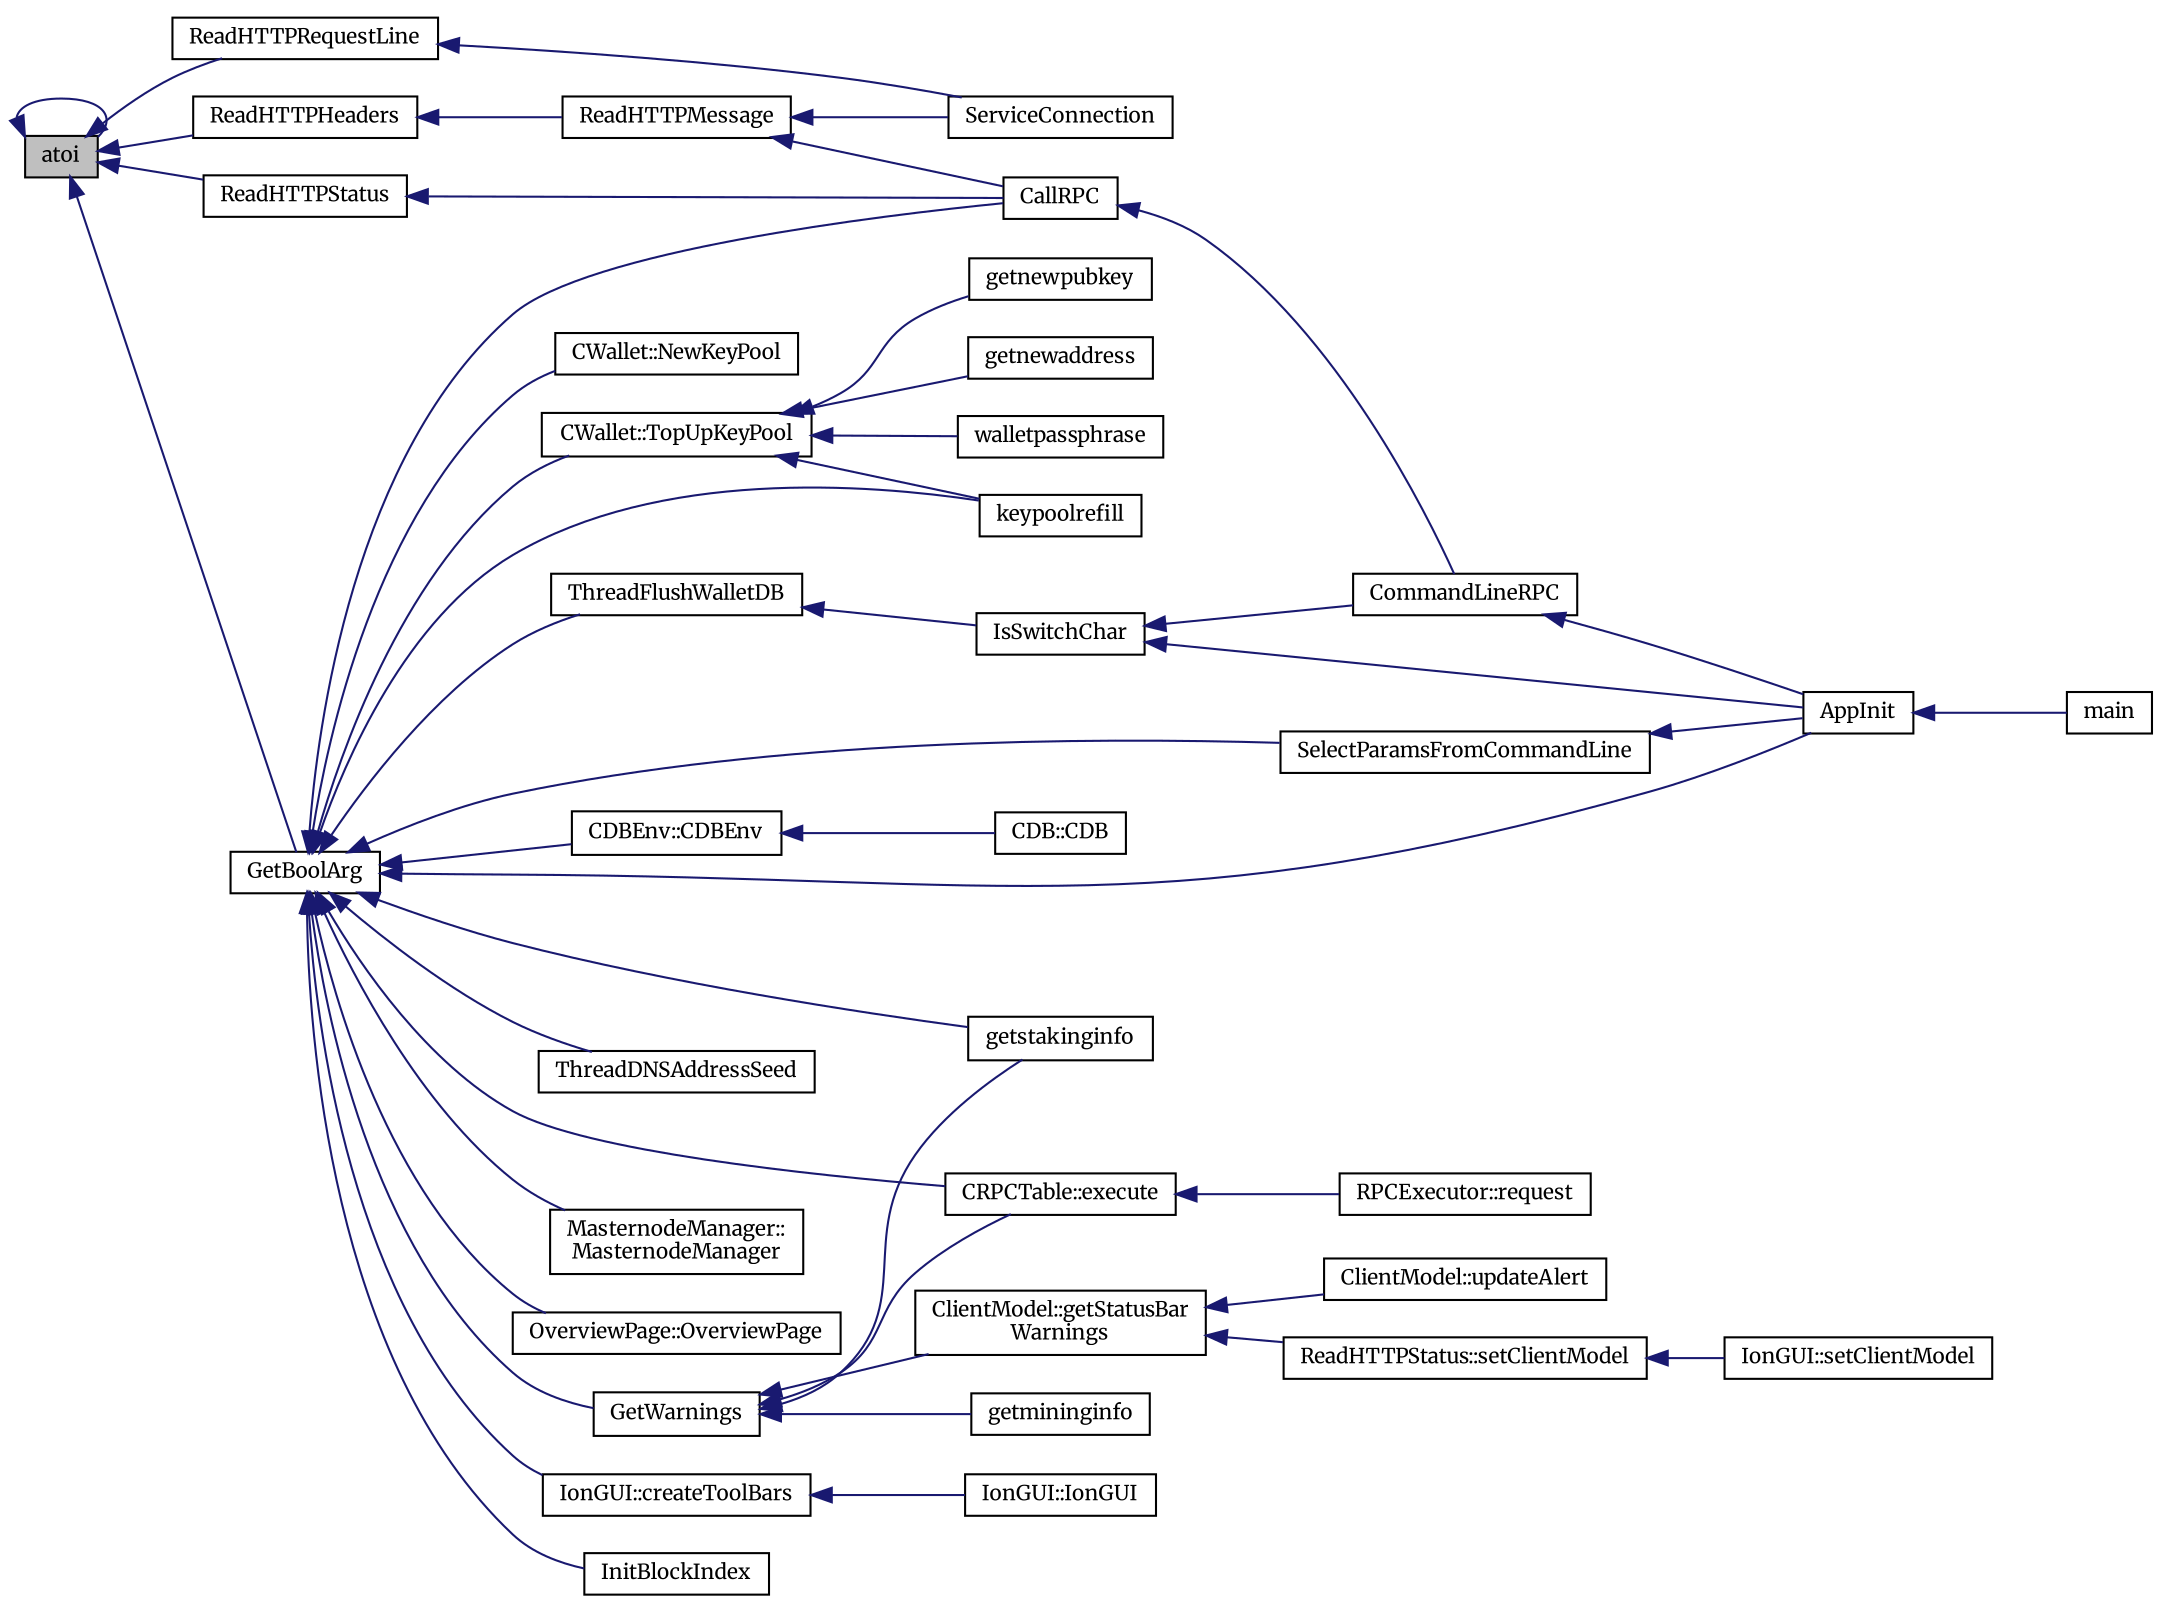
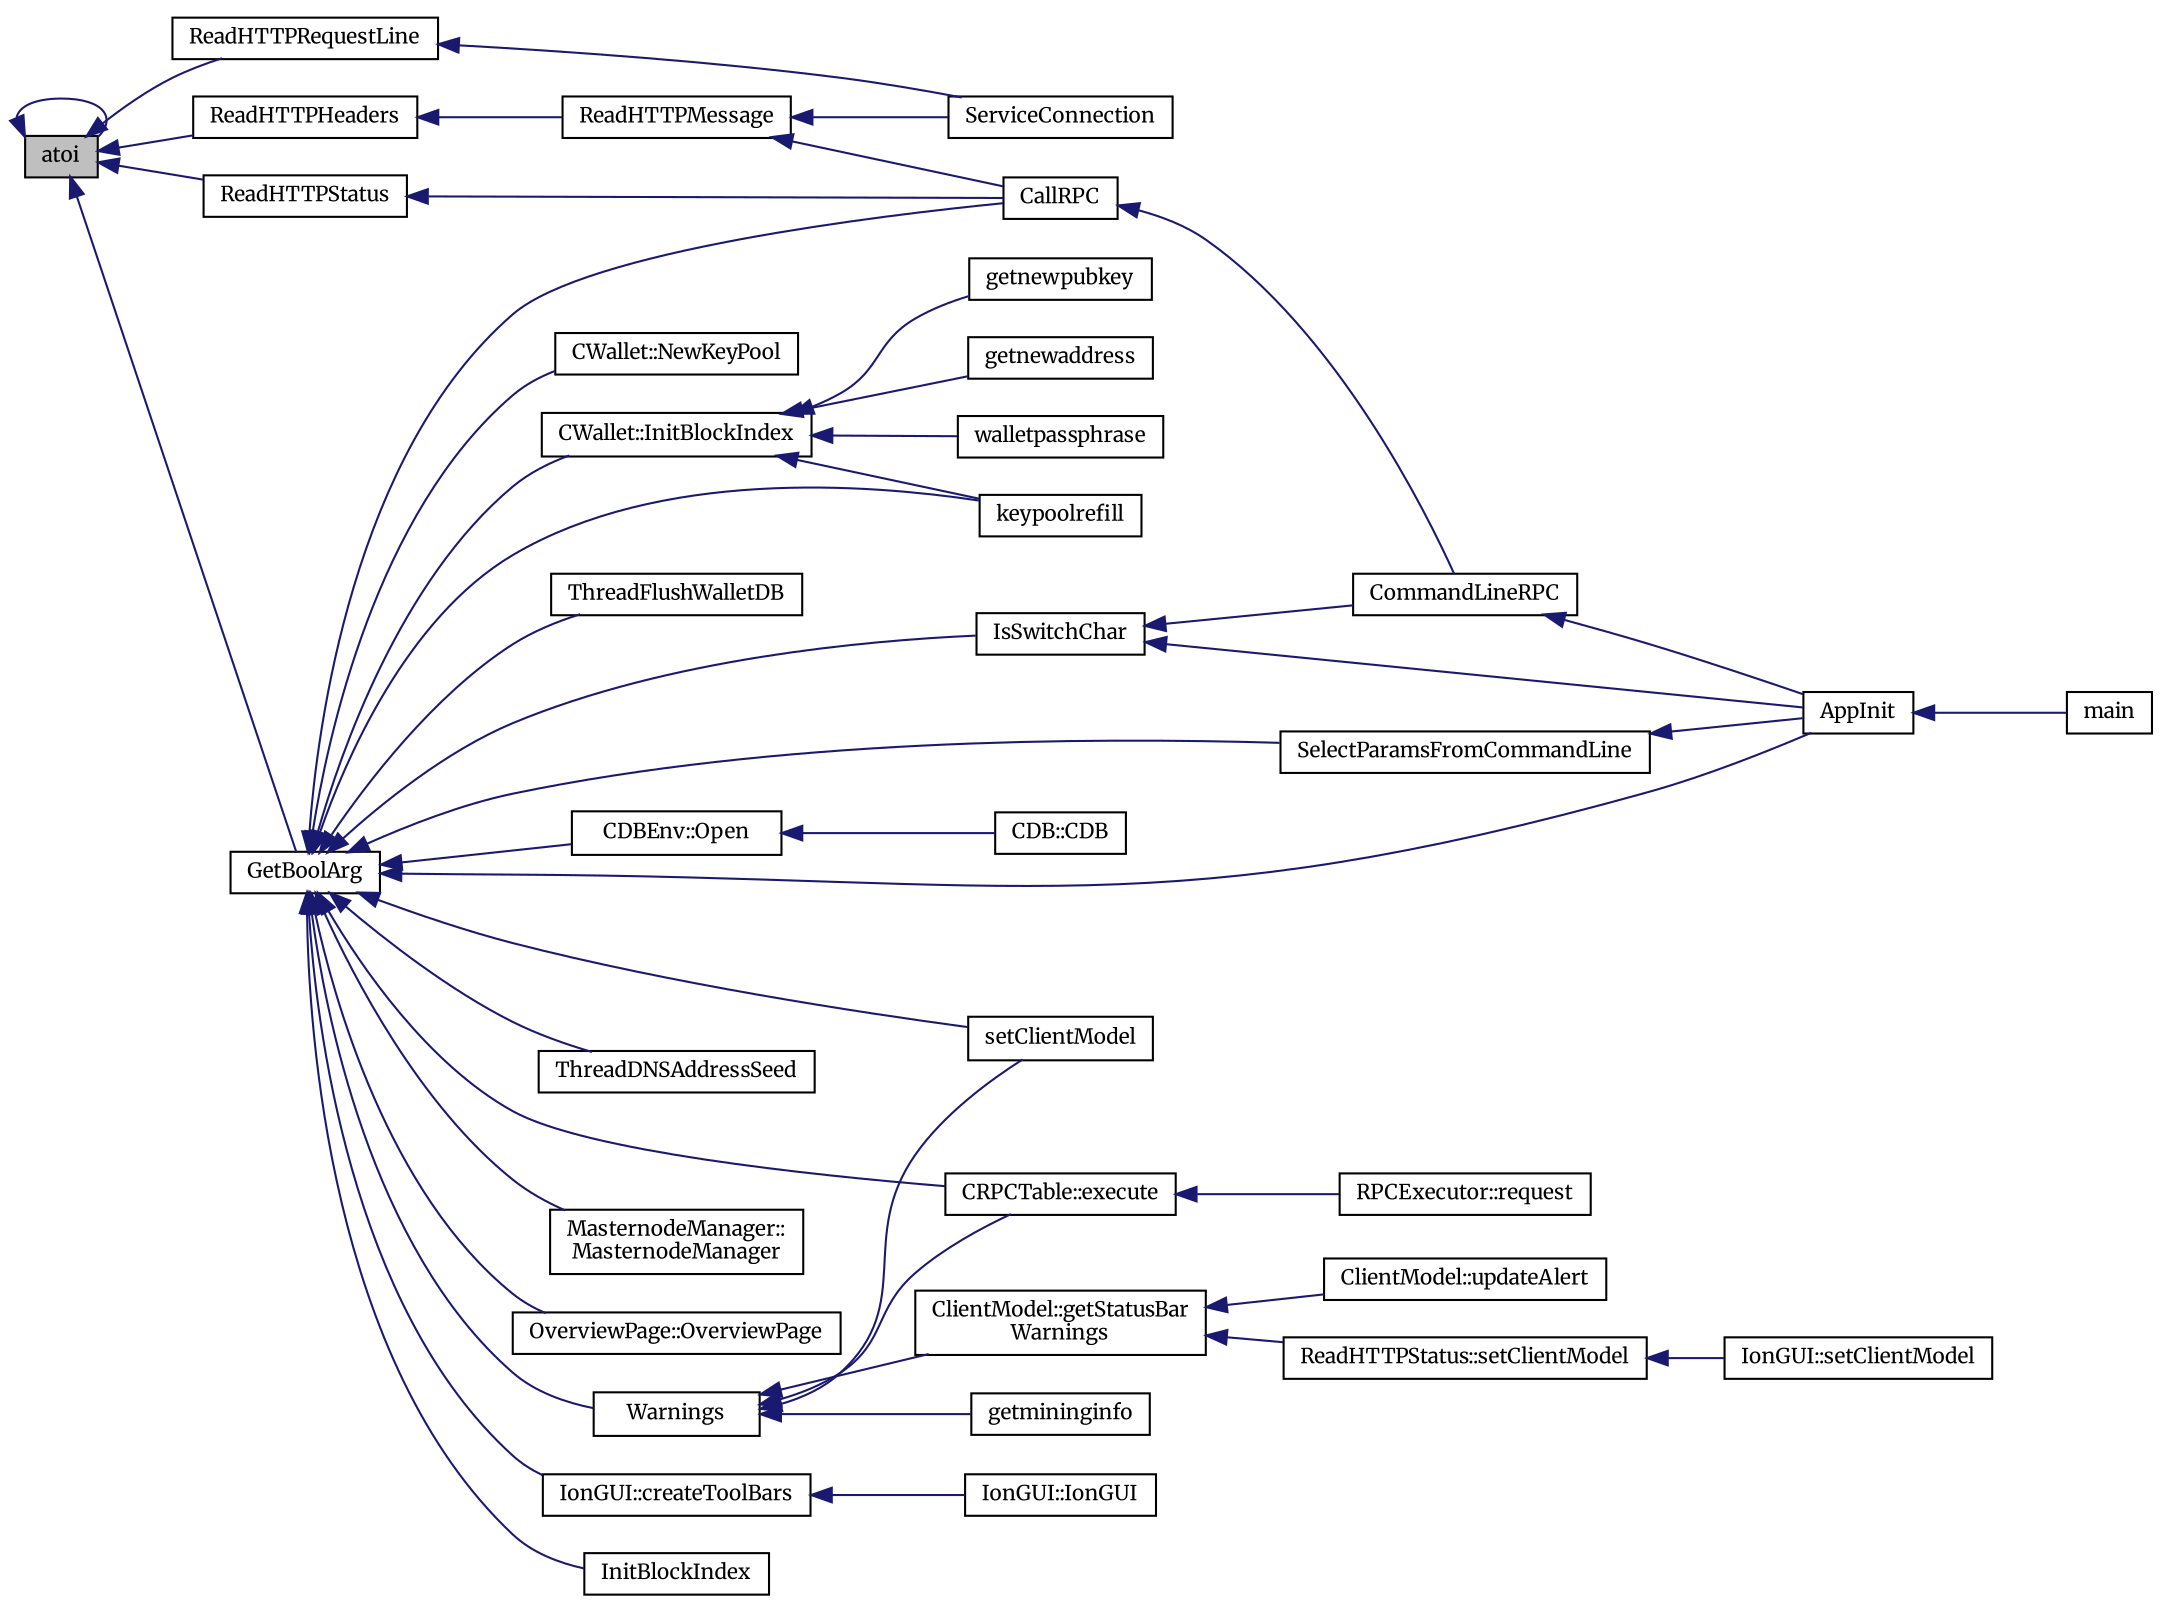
node "CWallet::TopUpKeyPool": label "CWallet::TopUpKeyPool" -> "CWallet::InitBlockIndex"
edge "IsSwitchChar" -> "ThreadFlushWalletDB": now "IsSwitchChar" -> "GetBoolArg"
node "CDBEnv::CDBEnv": label "CDBEnv::CDBEnv" -> "CDBEnv::Open"
node "getstakinginfo": label "getstakinginfo" -> "setClientModel"
node "GetWarnings": label "GetWarnings" -> "Warnings"
